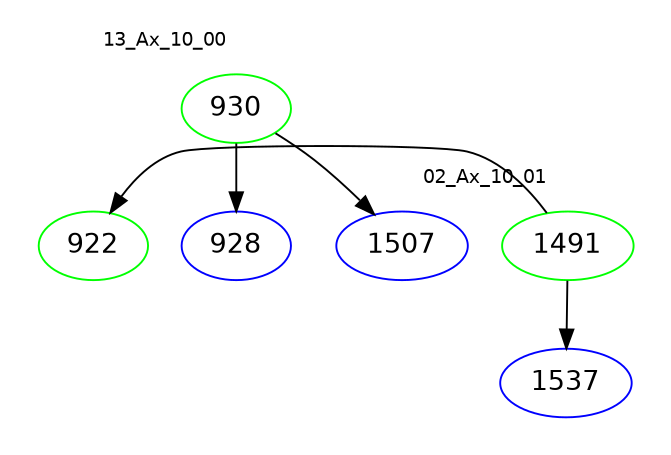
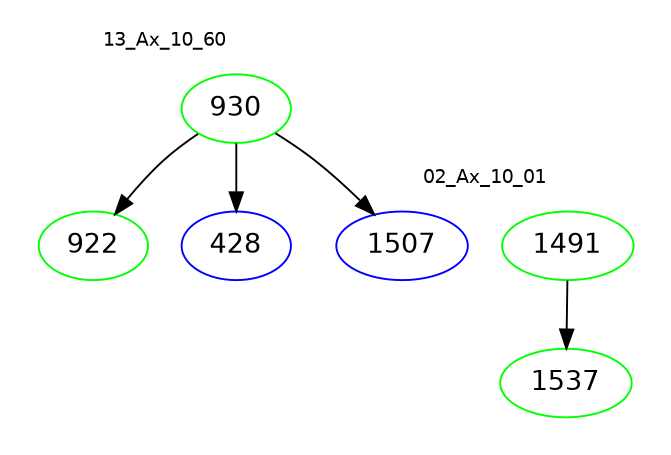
cluster "13_Ax_10_00": label "13_Ax_10_00" -> "13_Ax_10_60"
edge "1491" -> "922": now "930" -> "922"
node "928": label "928" -> "428"
node "1537": color blue -> green
